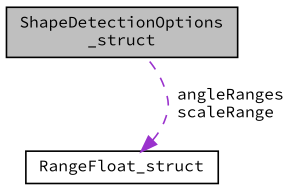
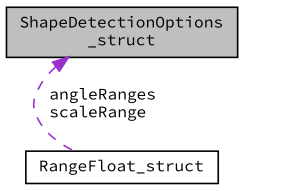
edge "ShapeDetectionOptions _struct" -> "RangeFloat_struct": reversed
